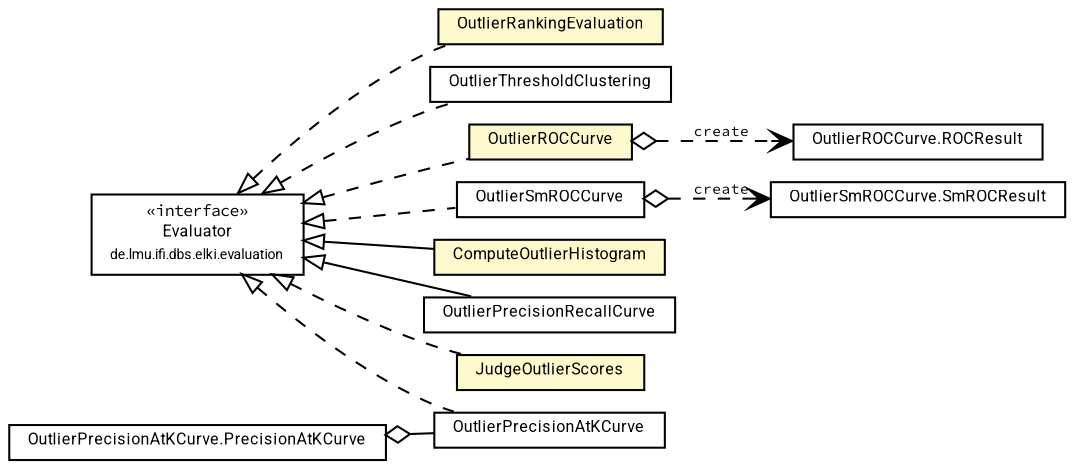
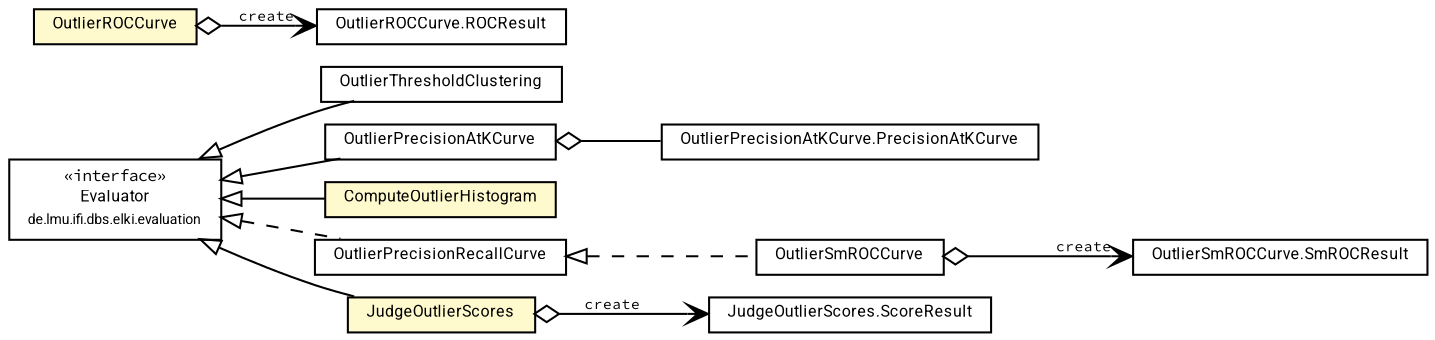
node "OutlierRankingEvaluation": removed
edge "OutlierThresholdClustering" -> "Evaluator": style dashed -> solid
edge "OutlierROCCurve" -- "OutlierROCCurve.ROCResult": style dashed -> solid
edge "OutlierROCCurve" -> "Evaluator": removed
edge "OutlierSmROCCurve" -- "OutlierSmROCCurve.SmROCResult": style dashed -> solid
edge "OutlierSmROCCurve" -> "Evaluator": now "OutlierSmROCCurve" -> "OutlierPrecisionRecallCurve"
edge "OutlierPrecisionRecallCurve" -> "Evaluator": style solid -> dashed
node "JudgeOutlierScores.ScoreResult": added
edge "JudgeOutlierScores" -> "Evaluator": style dashed -> solid
edge "OutlierPrecisionAtKCurve" -> "Evaluator": style dashed -> solid
edge "OutlierPrecisionAtKCurve" -> "OutlierPrecisionAtKCurve.PrecisionAtKCurve": reversed
